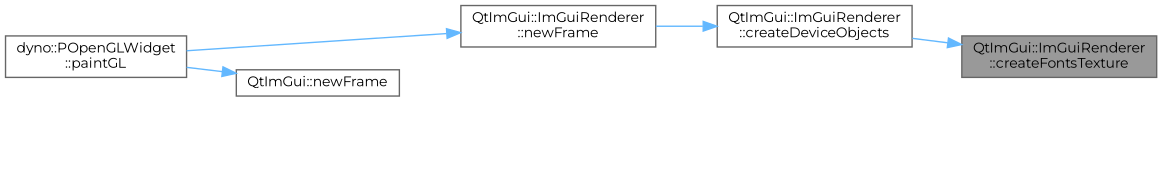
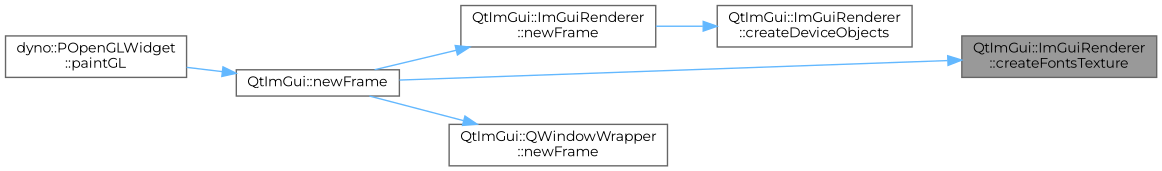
edge "QtImGui::ImGuiRenderer ::createDeviceObjects" -> "QtImGui::ImGuiRenderer ::createFontsTexture": now "QtImGui::newFrame" -> "QtImGui::ImGuiRenderer ::createFontsTexture"
edge "dyno::POpenGLWidget ::paintGL" -> "QtImGui::ImGuiRenderer ::newFrame": now "QtImGui::newFrame" -> "QtImGui::ImGuiRenderer ::newFrame"
node "QtImGui::QWindowWrapper ::newFrame": added
